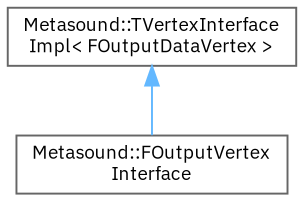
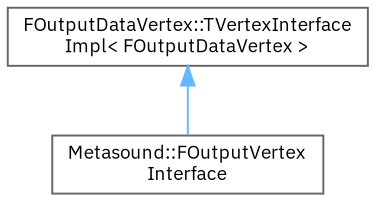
node "Metasound::TVertexInterface Impl< FOutputDataVertex >": label "Metasound::TVertexInterface Impl< FOutputDataVertex >" -> "FOutputDataVertex::TVertexInterface Impl< FOutputDataVertex >"
